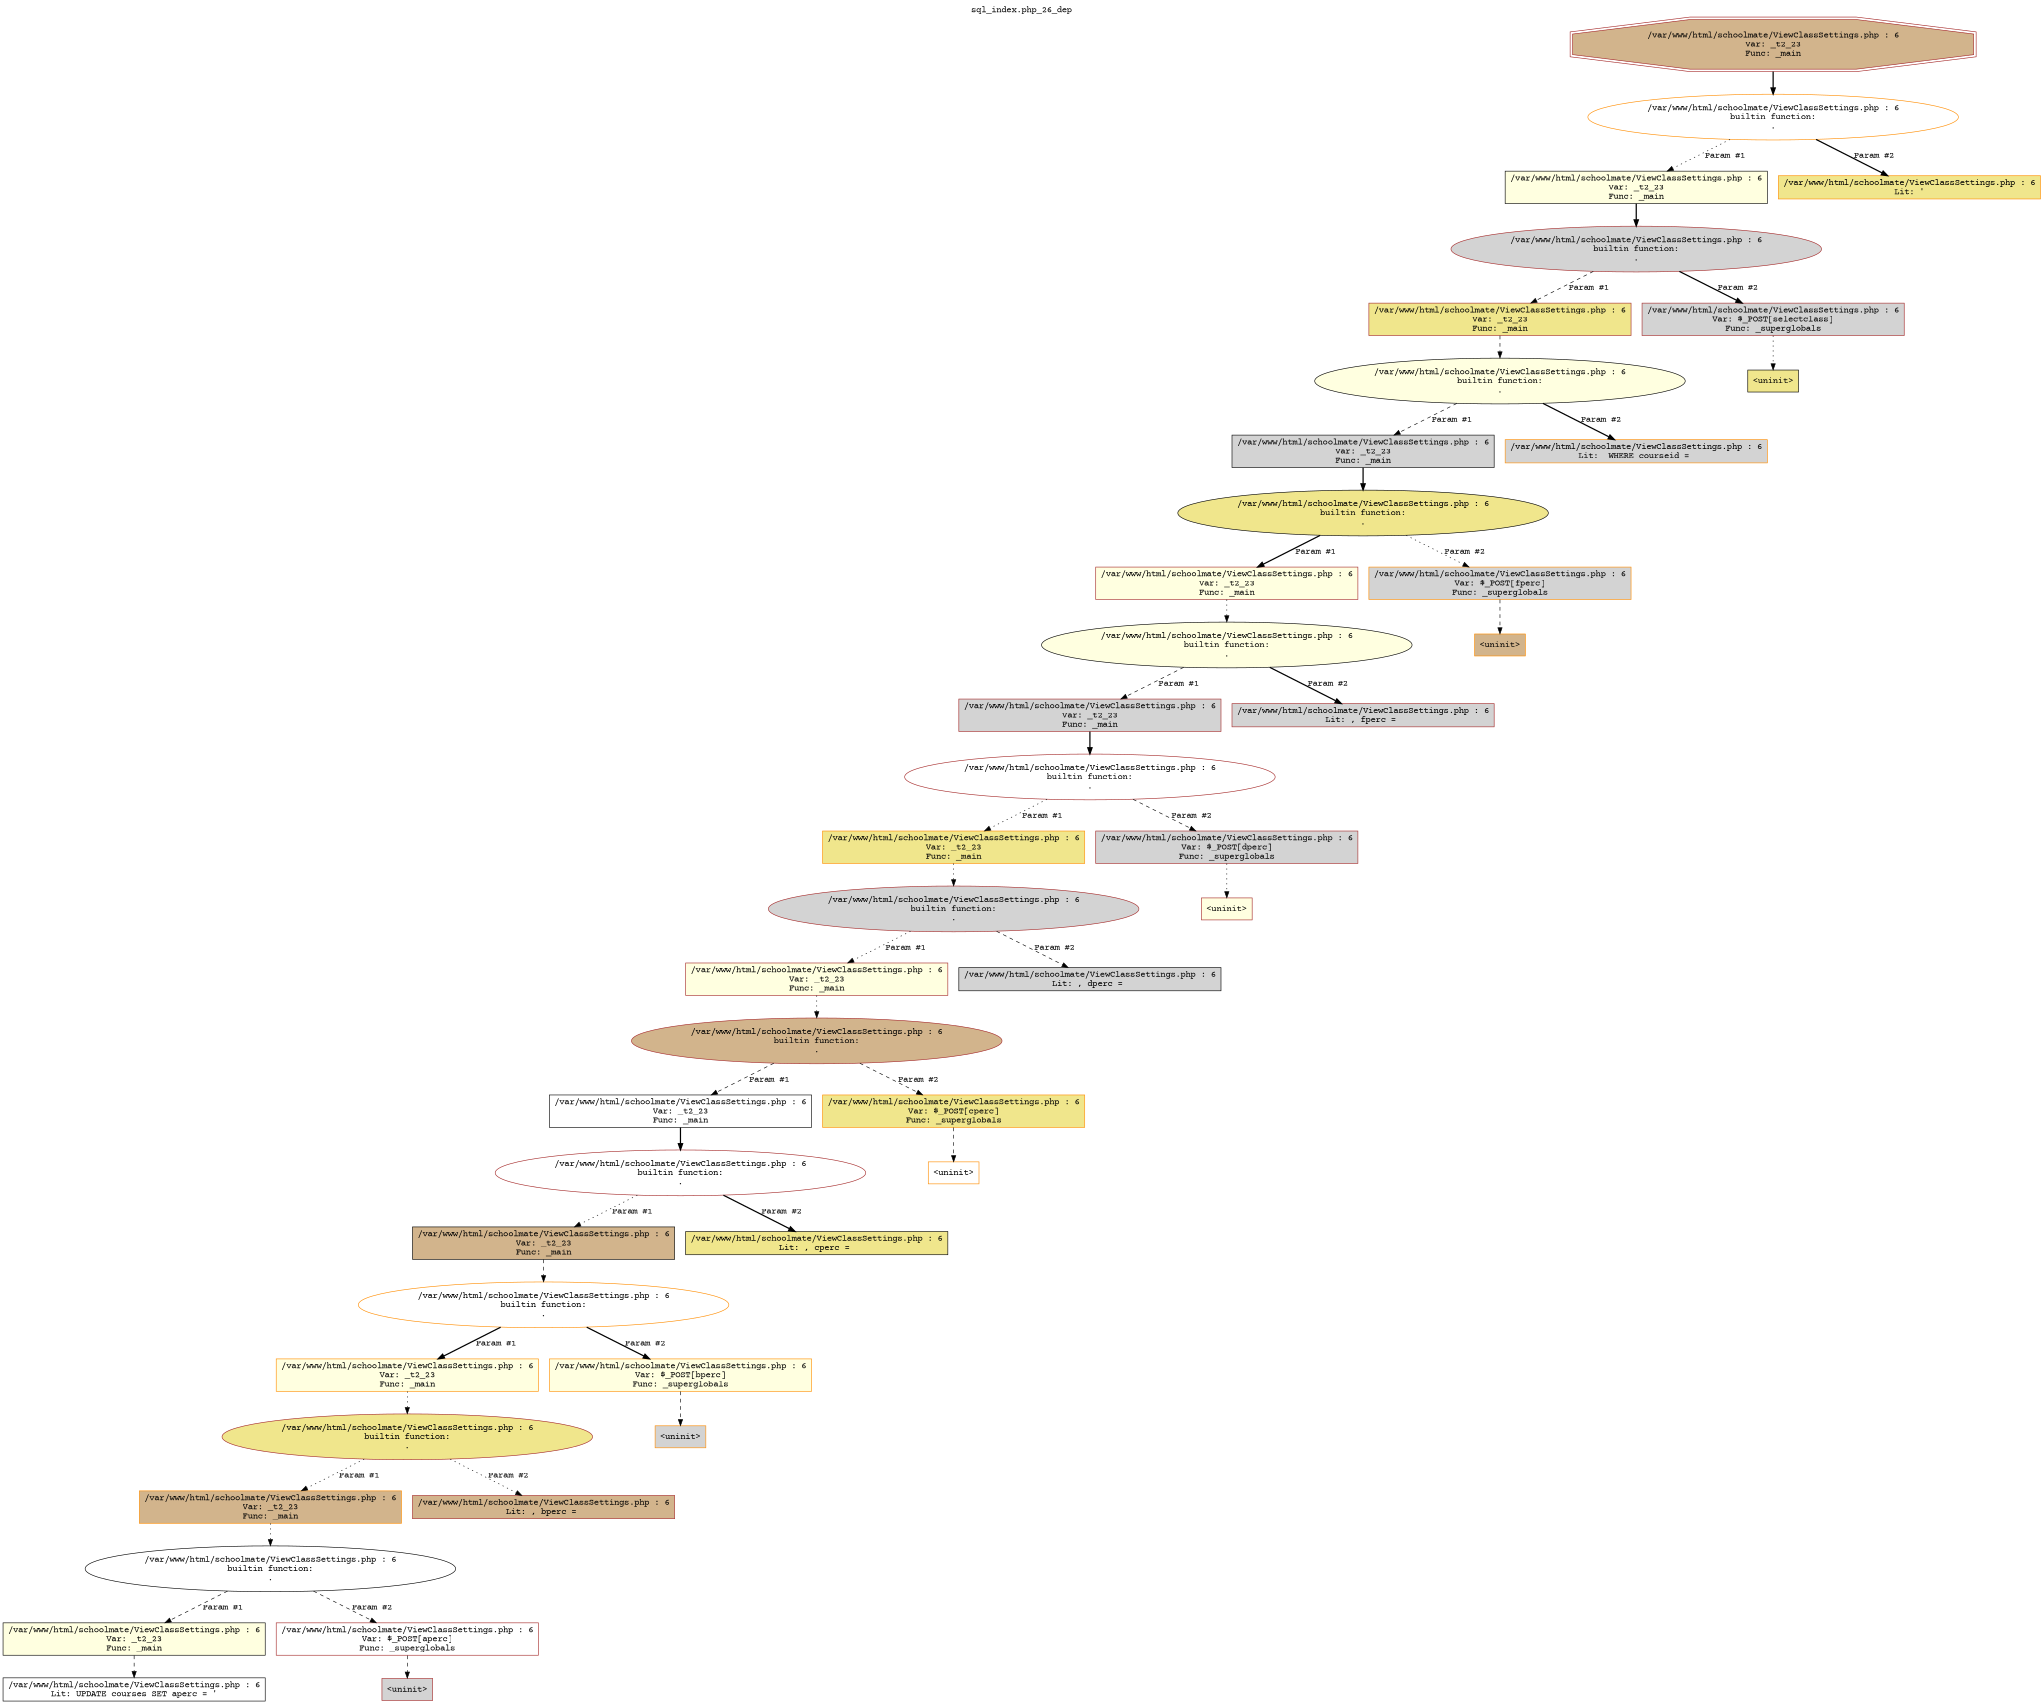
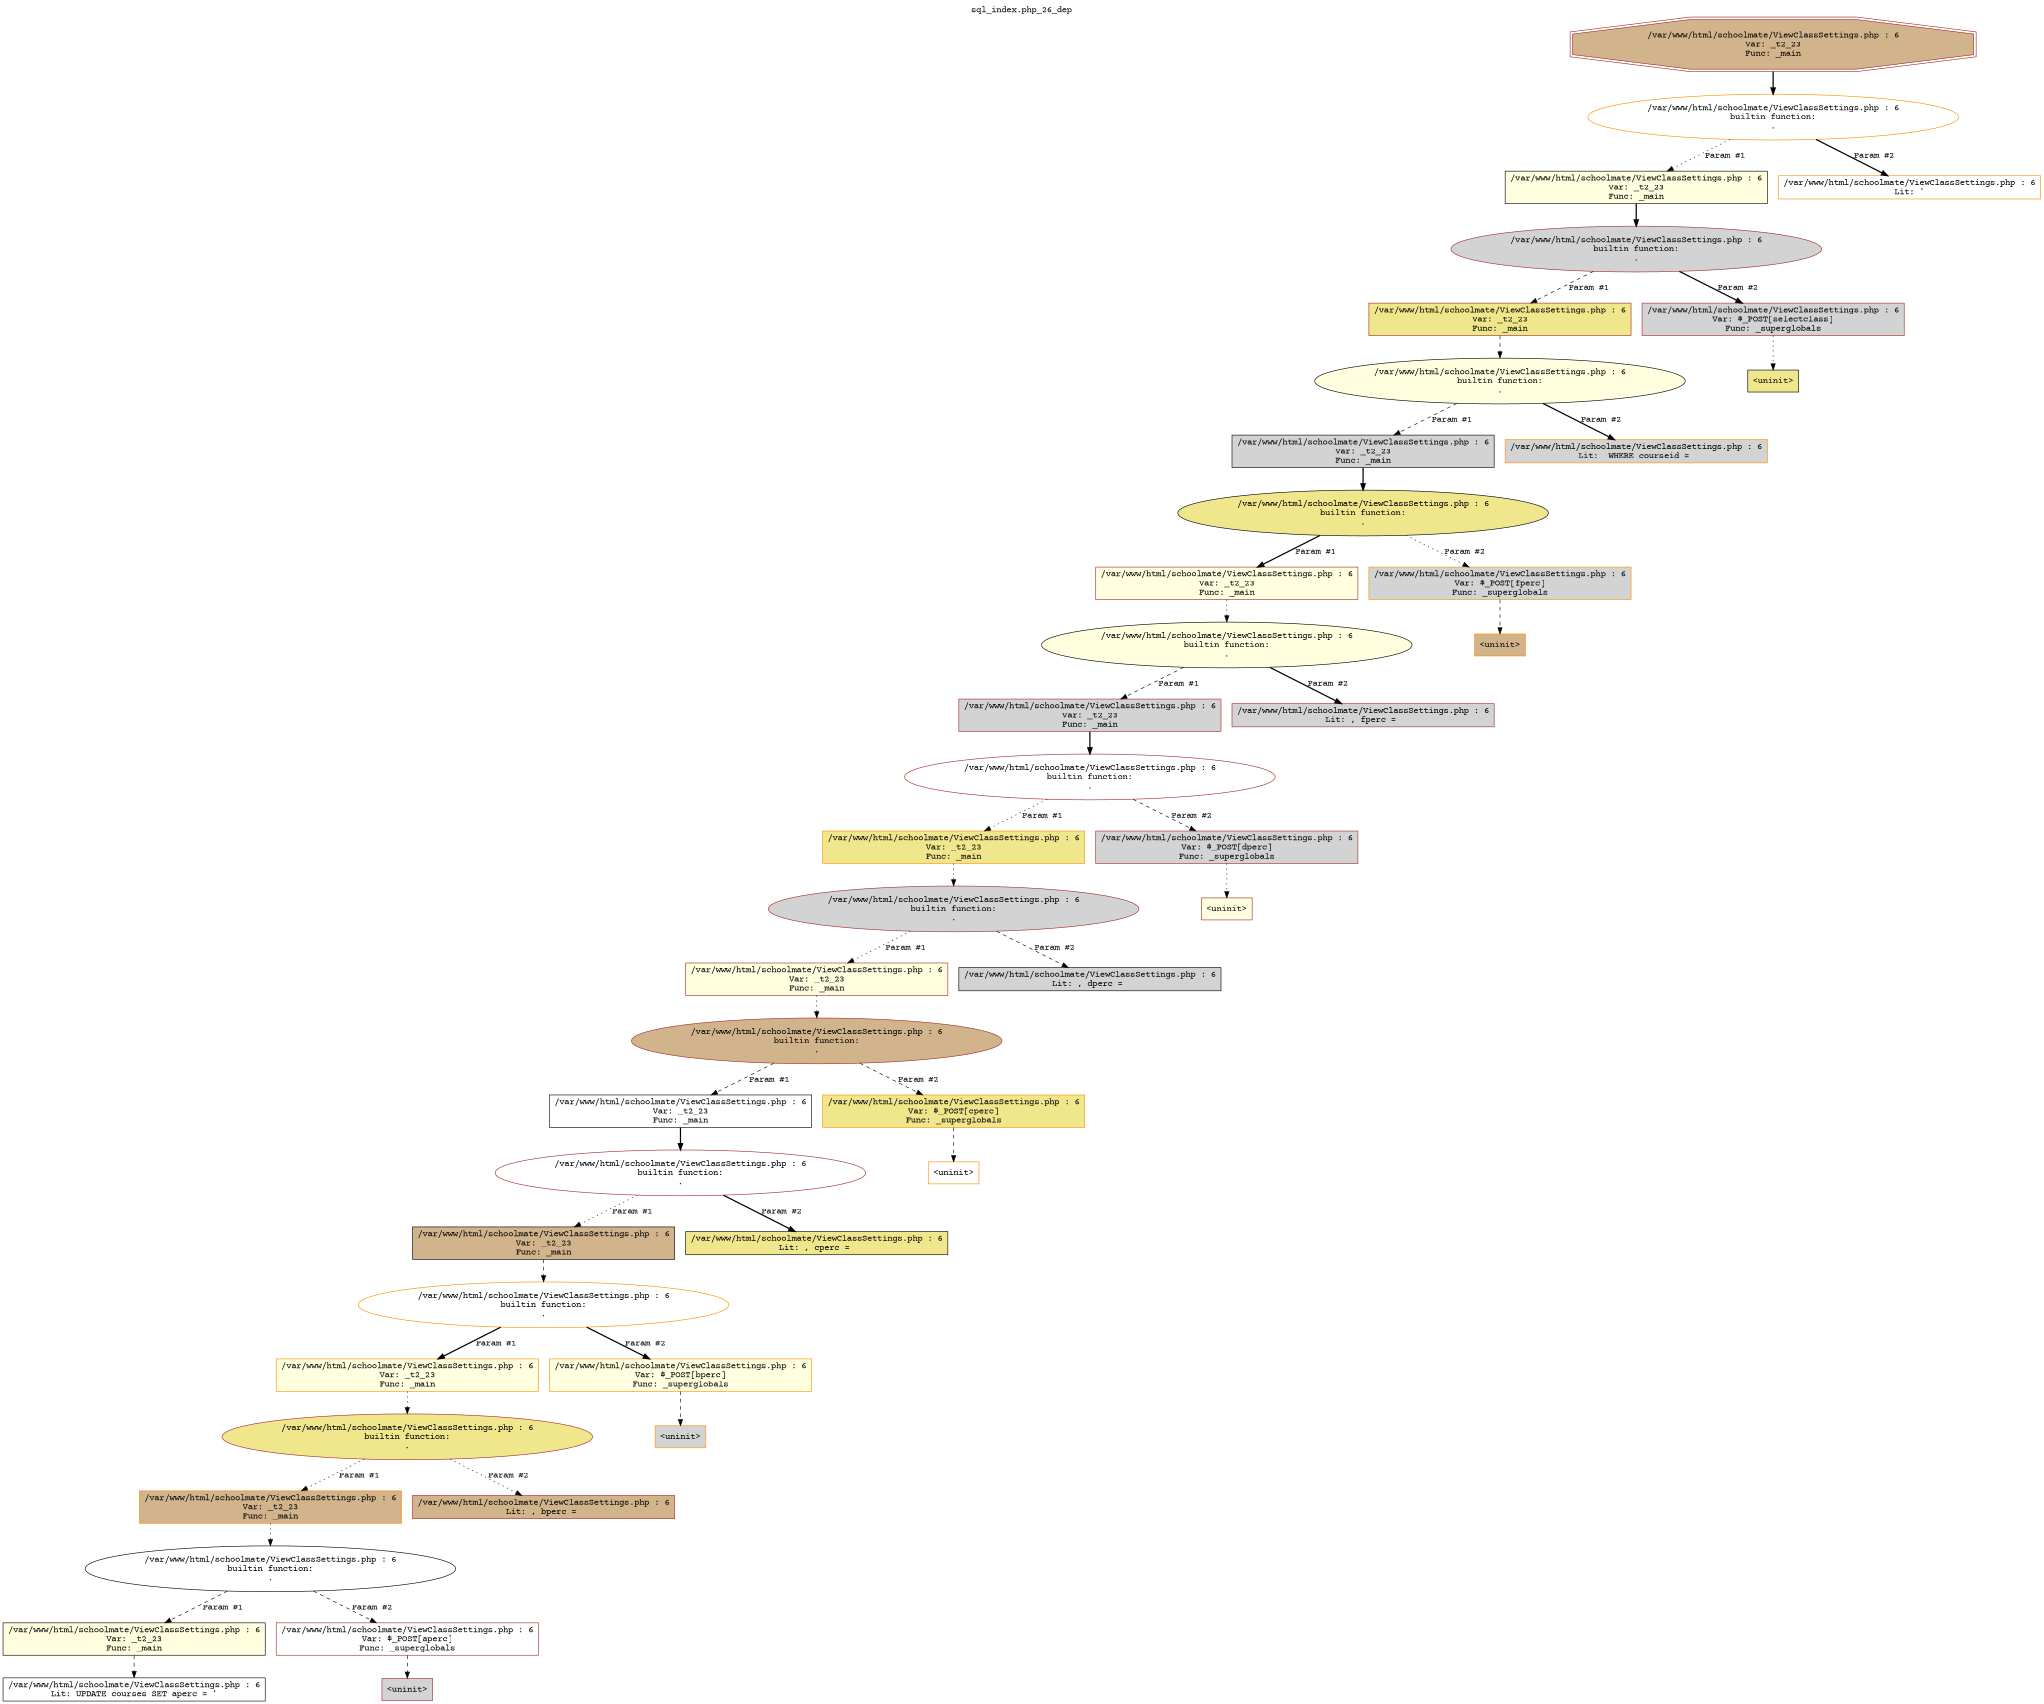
node "/var/www/html/schoolmate/ViewClassSettings.php : 6 Lit: '": fillcolor khaki -> white
